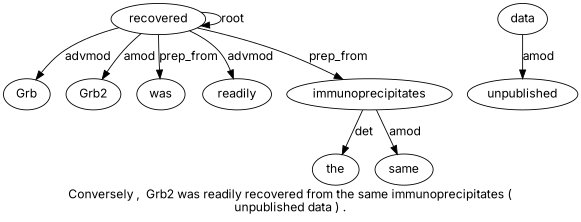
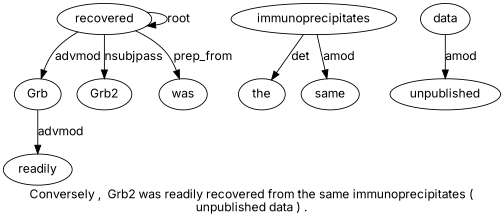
edge "recovered" -> "readily": now "Grb" -> "readily"
edge "recovered" -> "immunoprecipitates": removed, label "prep_from"
edge "recovered" -> "Grb2": label "amod" -> "nsubjpass"
